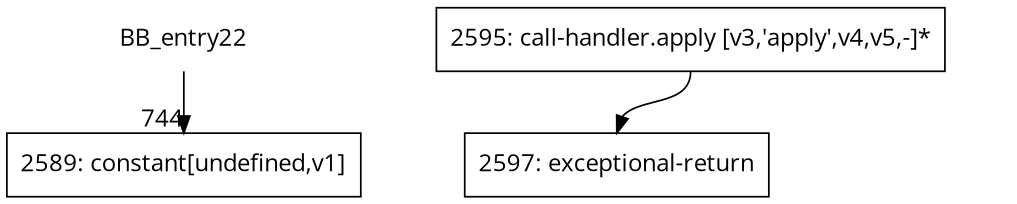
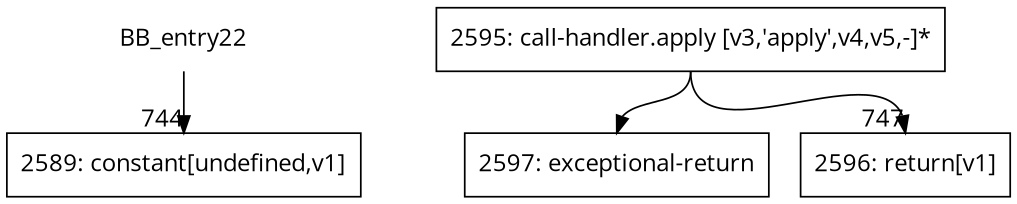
node "2596: return[v1]": added
